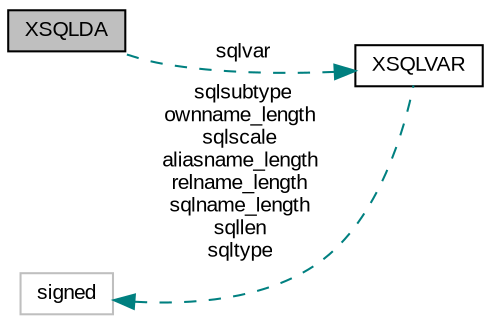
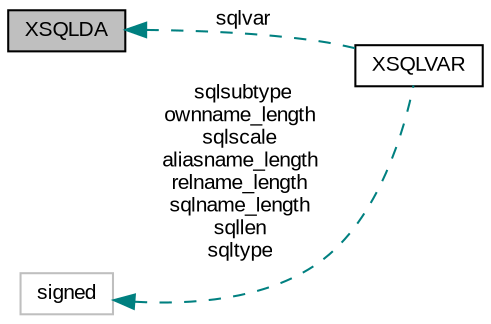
edge "XSQLDA" -> "XSQLVAR": reversed
